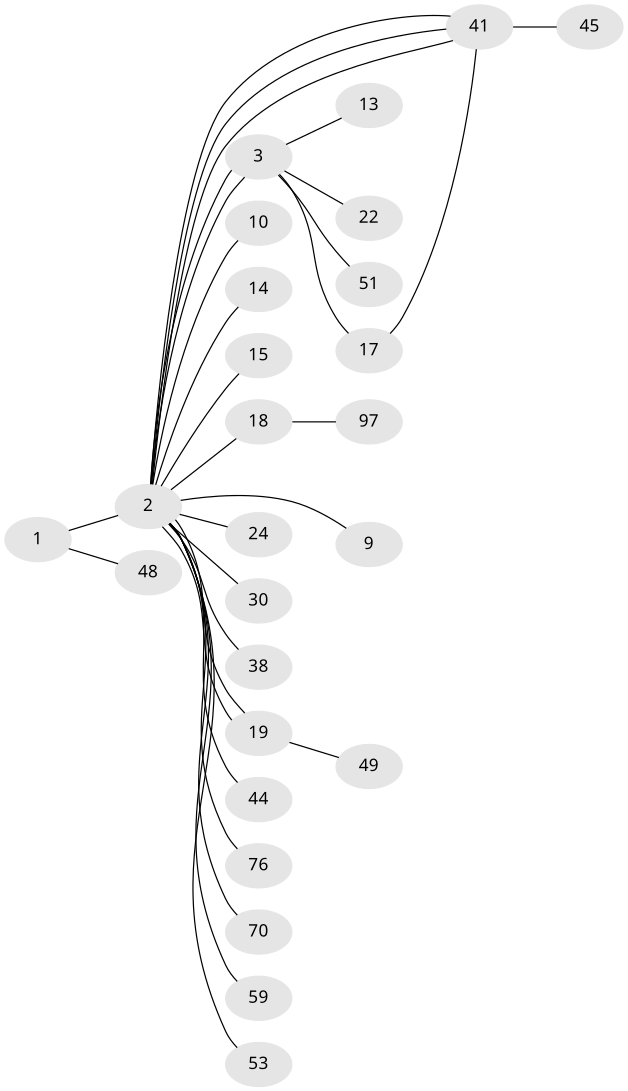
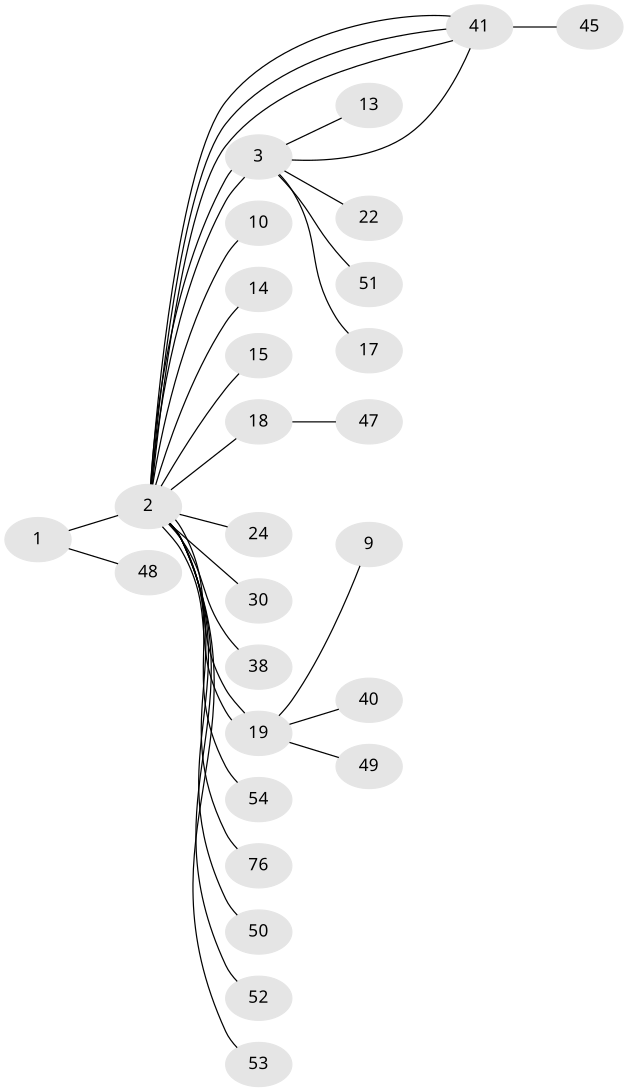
edge "41" -- "17": now "41" -- "3"
node "97": label "97" -> "47"
edge "2" -- "9": now "19" -- "9"
node "40": added
node "44": label "44" -> "54"
node "70": label "70" -> "50"
node "59": label "59" -> "52"
